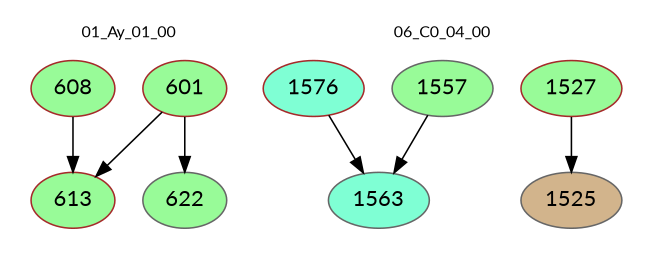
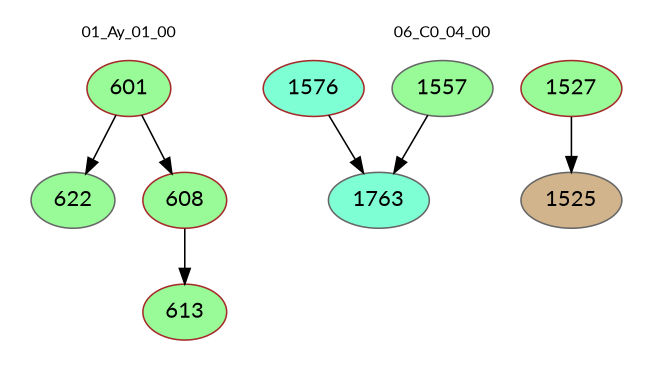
edge "601" -> "613": now "601" -> "608"
node "1563": label "1563" -> "1763"
